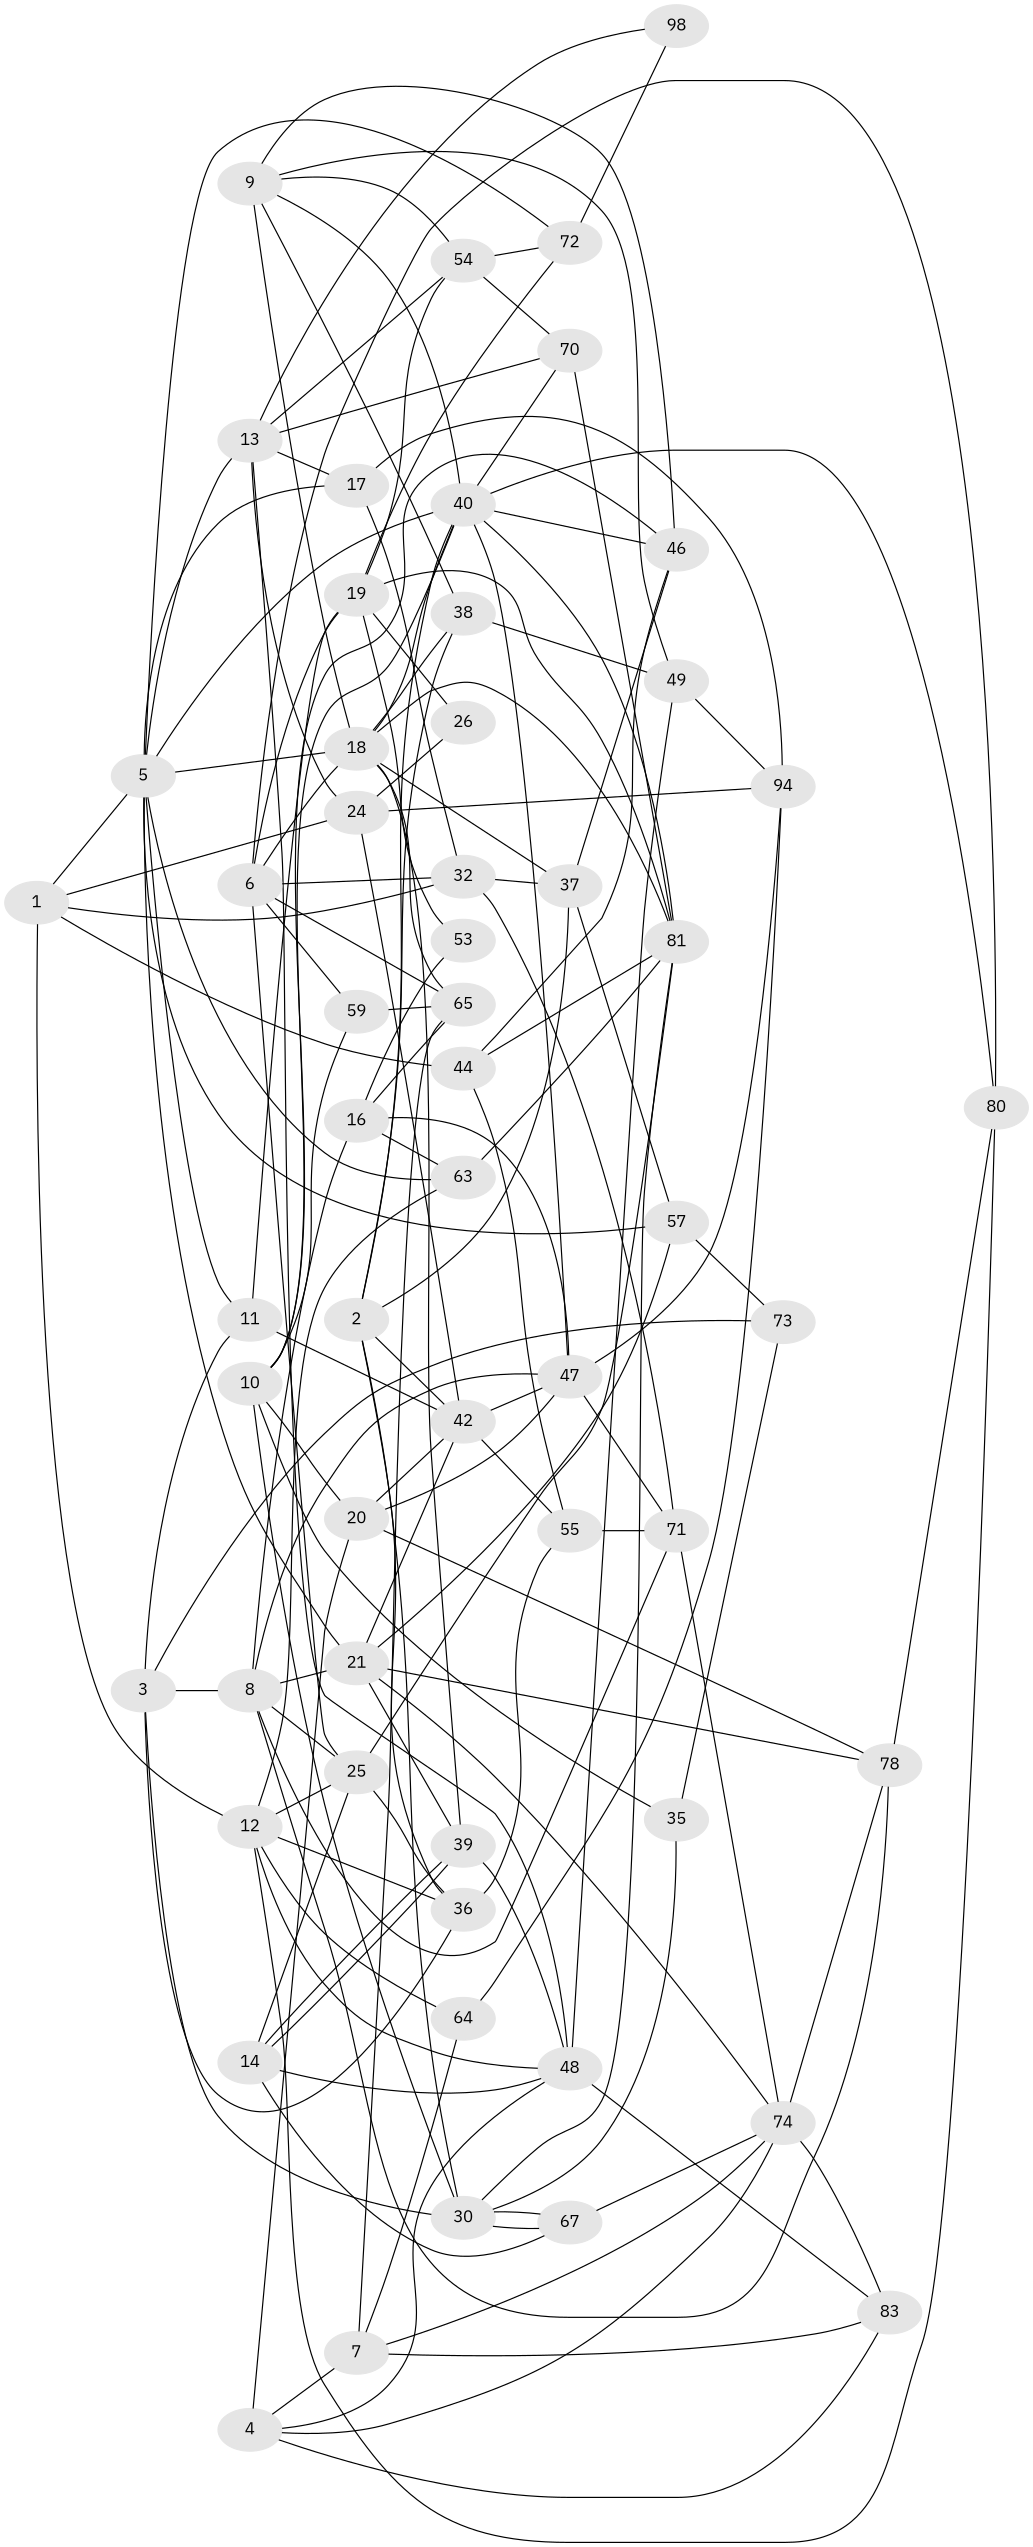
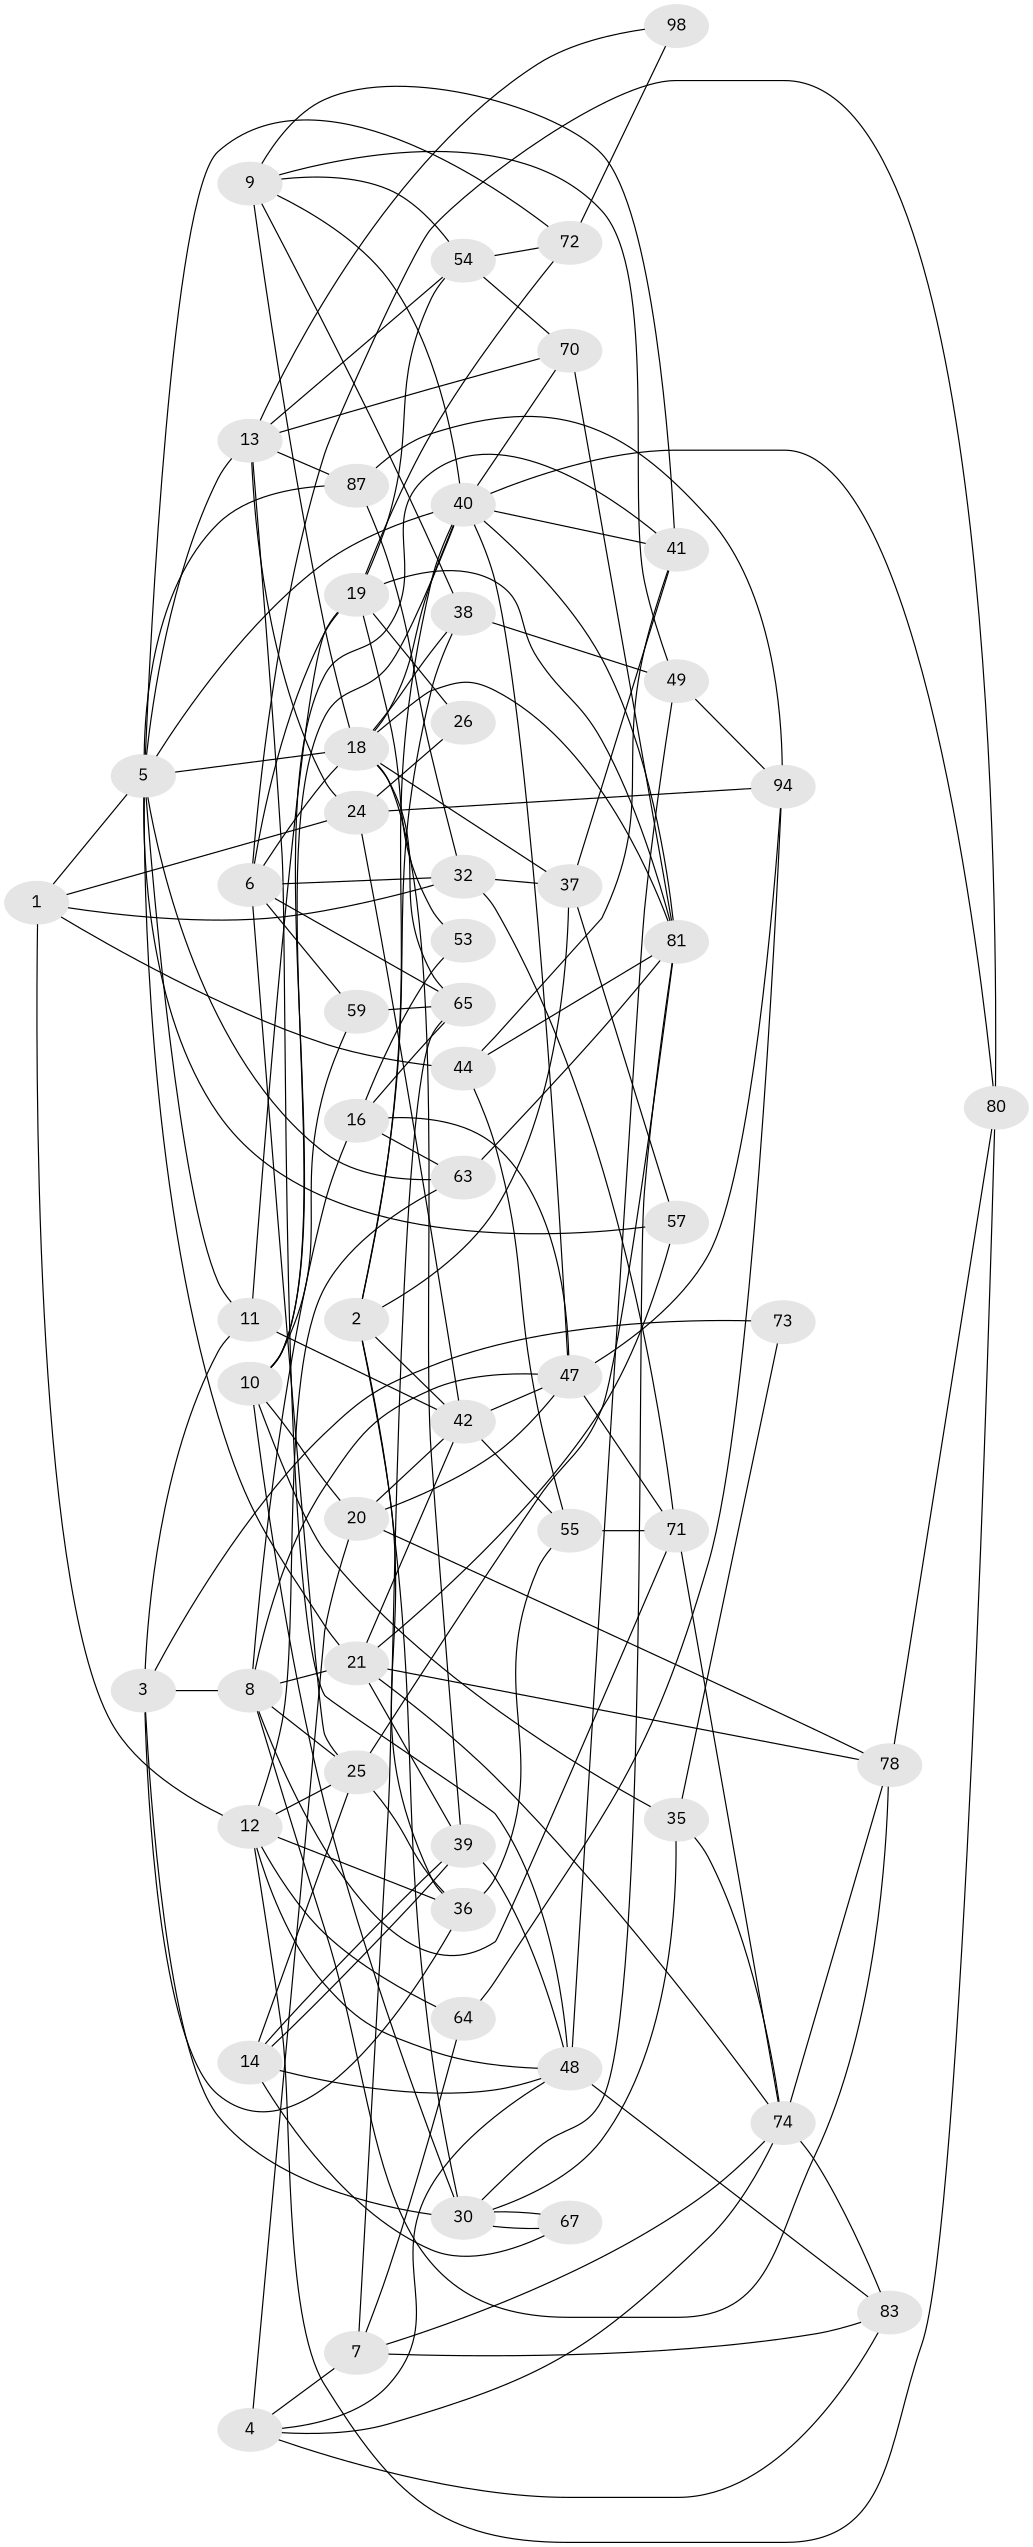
node "17": label "17" -> "87"
node "46": label "46" -> "41"
edge "57" -- "73": removed
edge "74" -- "67": now "74" -- "35"
